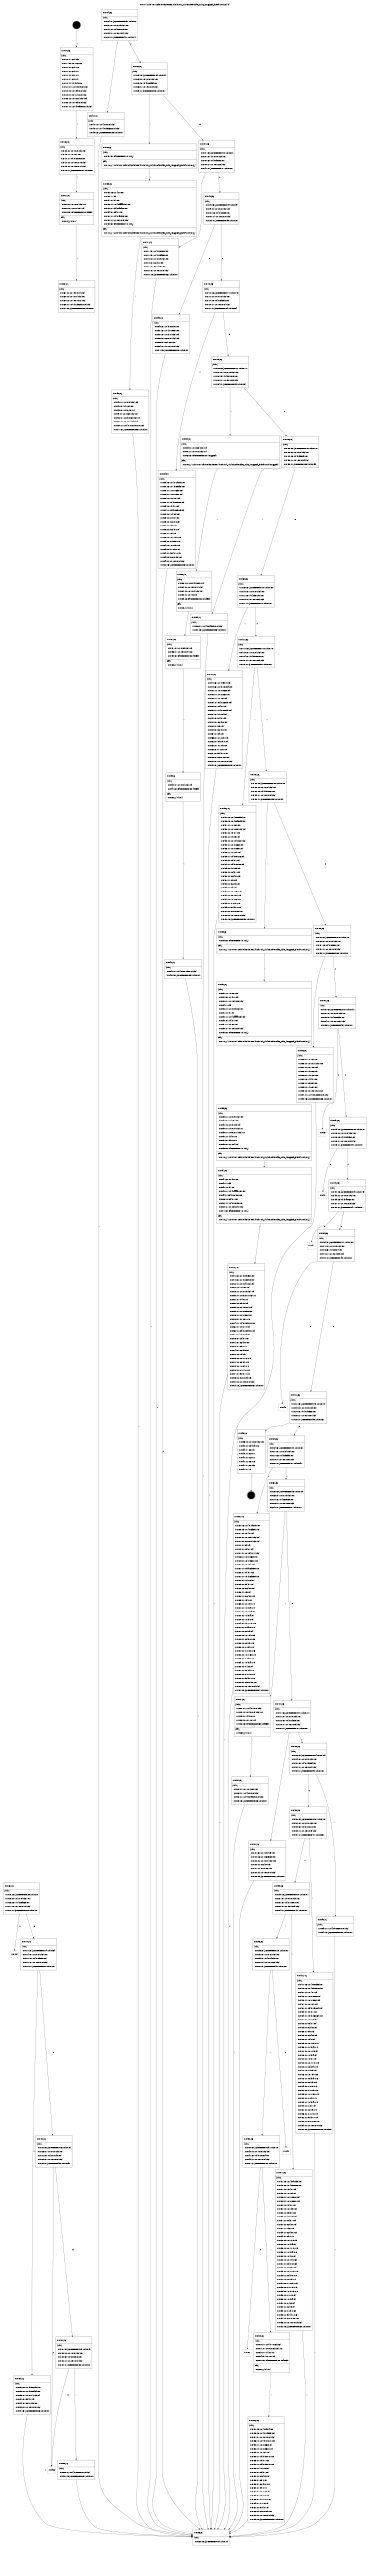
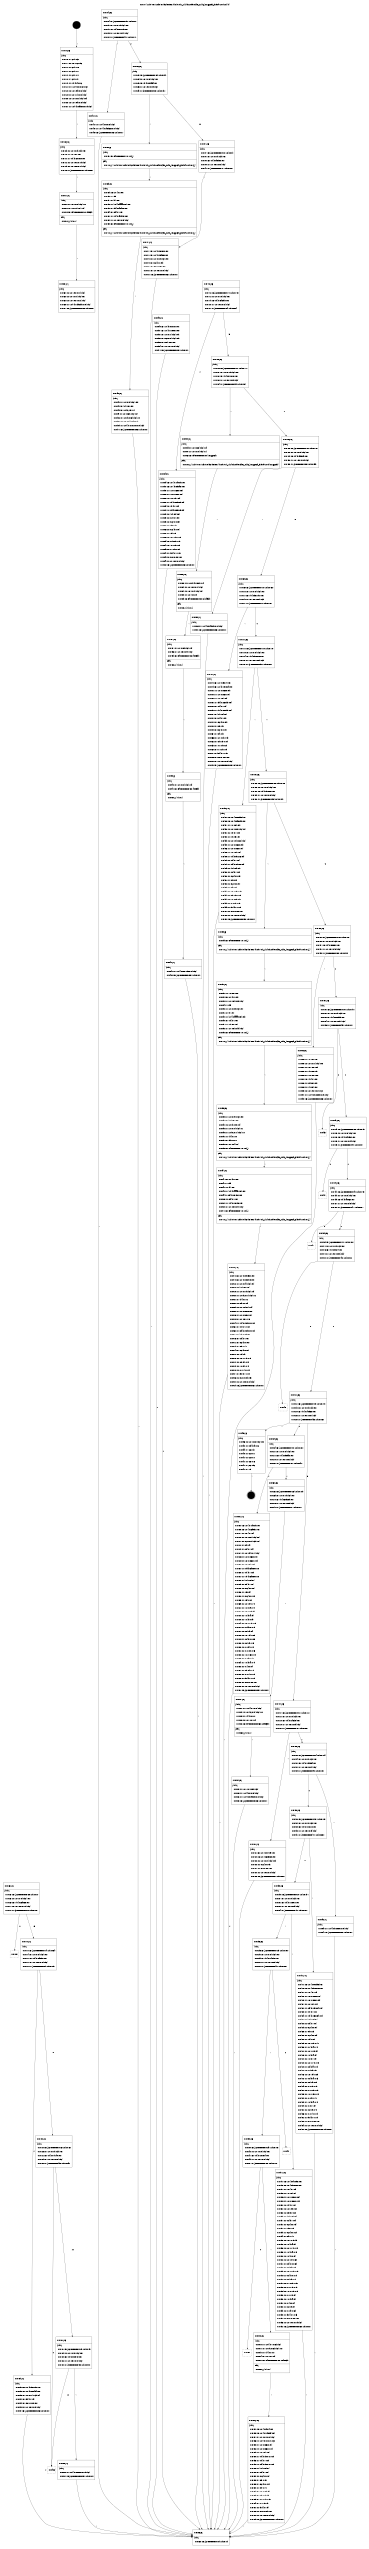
node "0x4016fa [25]": removed
edge "0x401da2 [44]" -> "0x401dce [35]": added, label "1"
edge "0x401858 [25]" -> "0x401871 [25]": now "0x401826 [25]" -> "0x401871 [25]"
